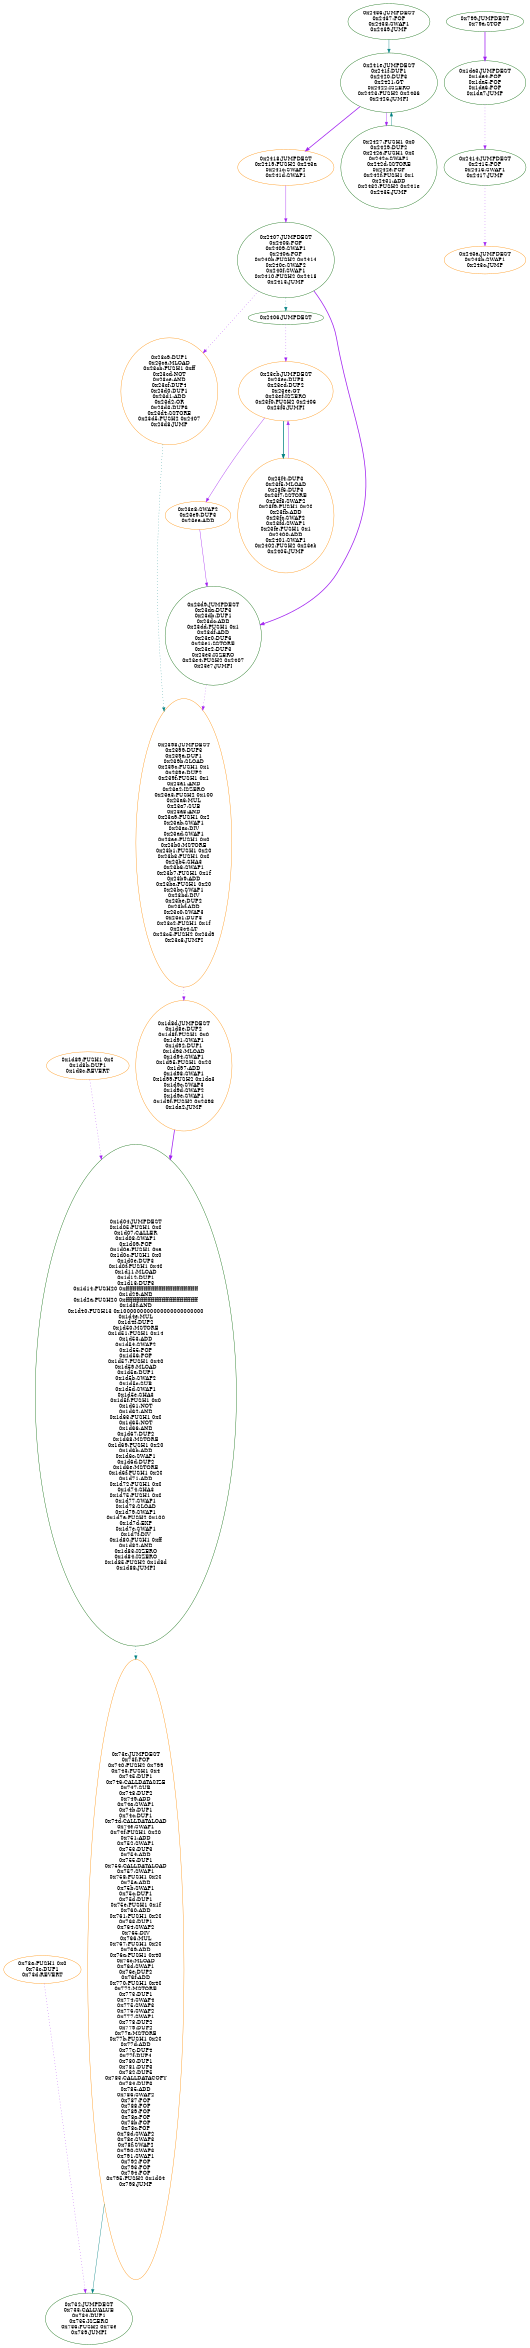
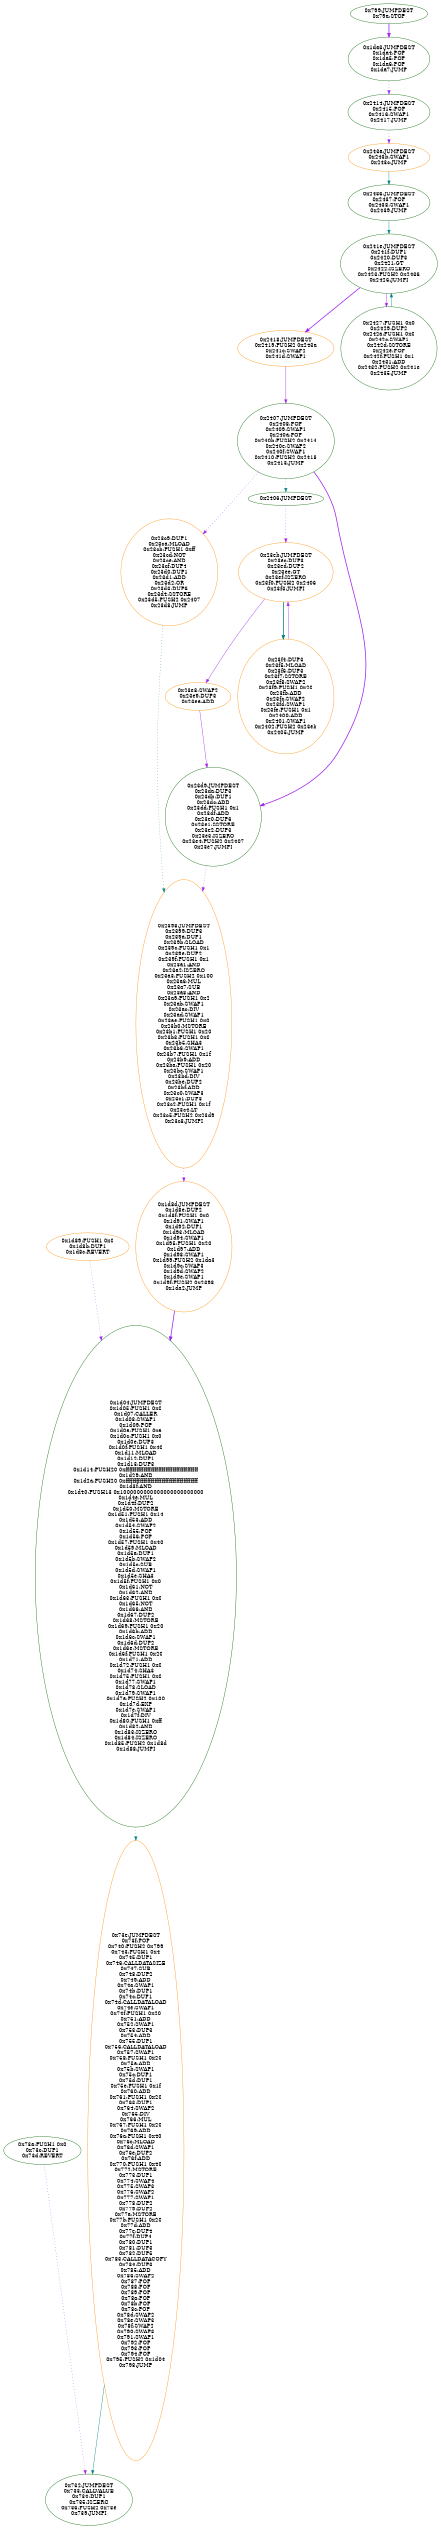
edge "0x243a:JUMPDEST 0x243b:SWAP1 0x243c:JUMP" -> "0x2436:JUMPDEST 0x2437:POP 0x2438:SWAP1 0x2439:JUMP": added
node "0x73a:PUSH1 0x0 0x73c:DUP1 0x73d:REVERT": color darkorange -> darkgreen
